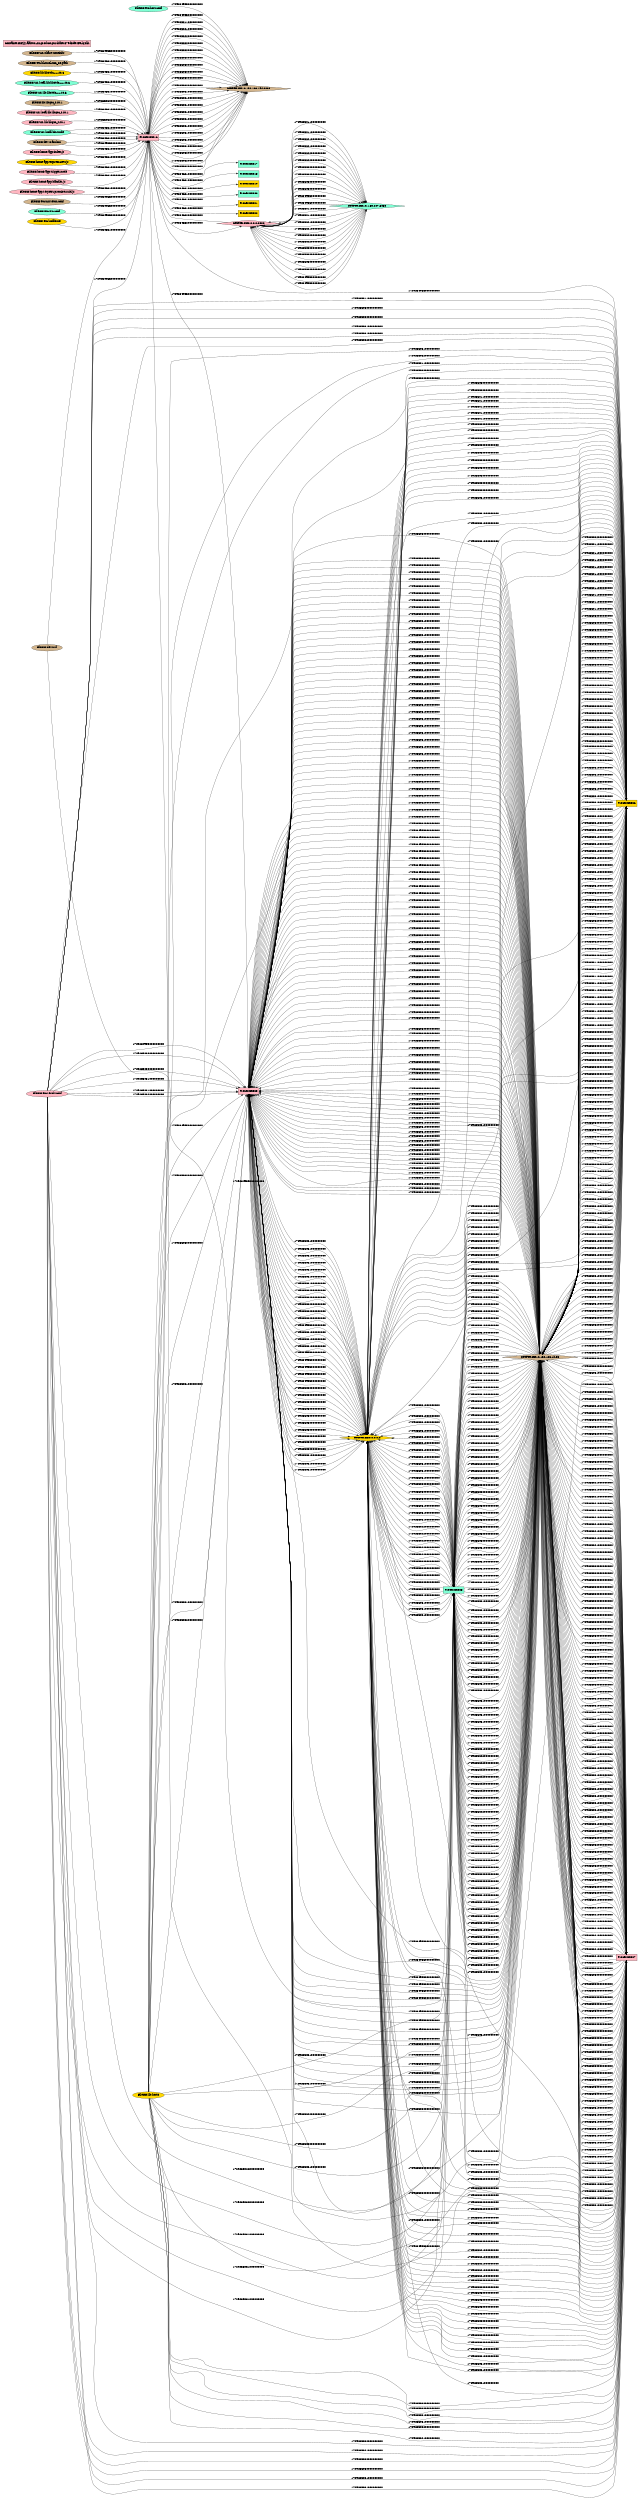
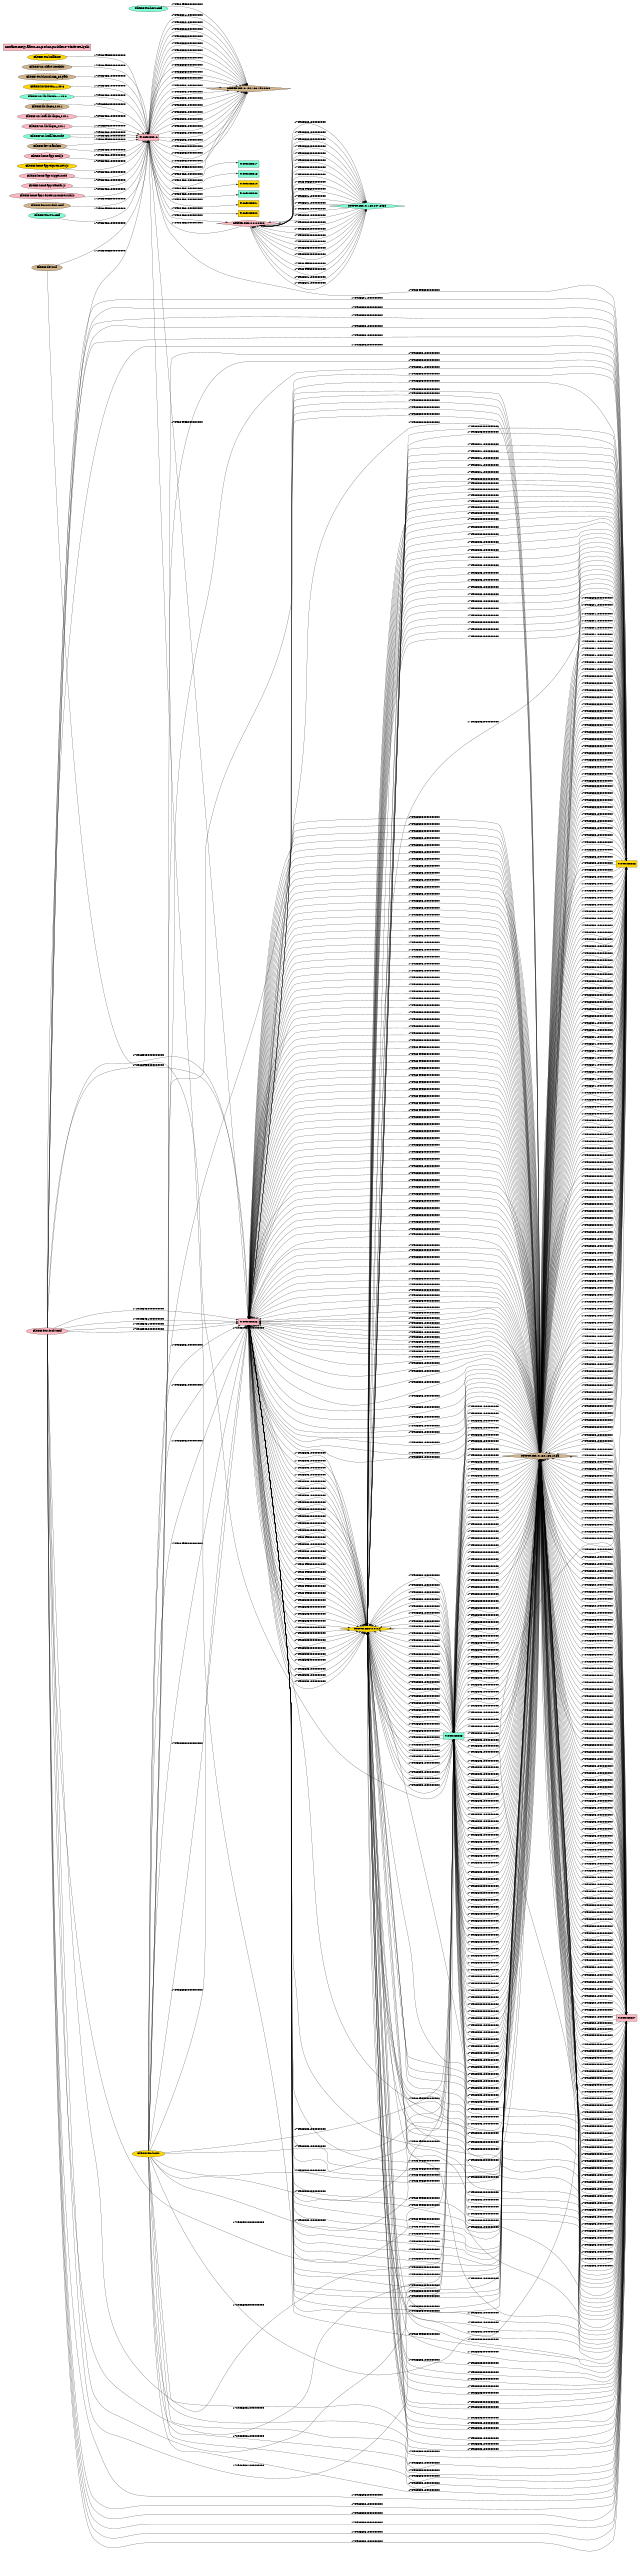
node "File##/usr/local/lib/libstdc++.so.6": removed
node "File##/home/app/index.js": label "File##/home/app/index.js" -> "File##/home/app/conf.js"
node "File##/lib/hosts": label "File##/lib/hosts" -> "File##/etc/hosts"
